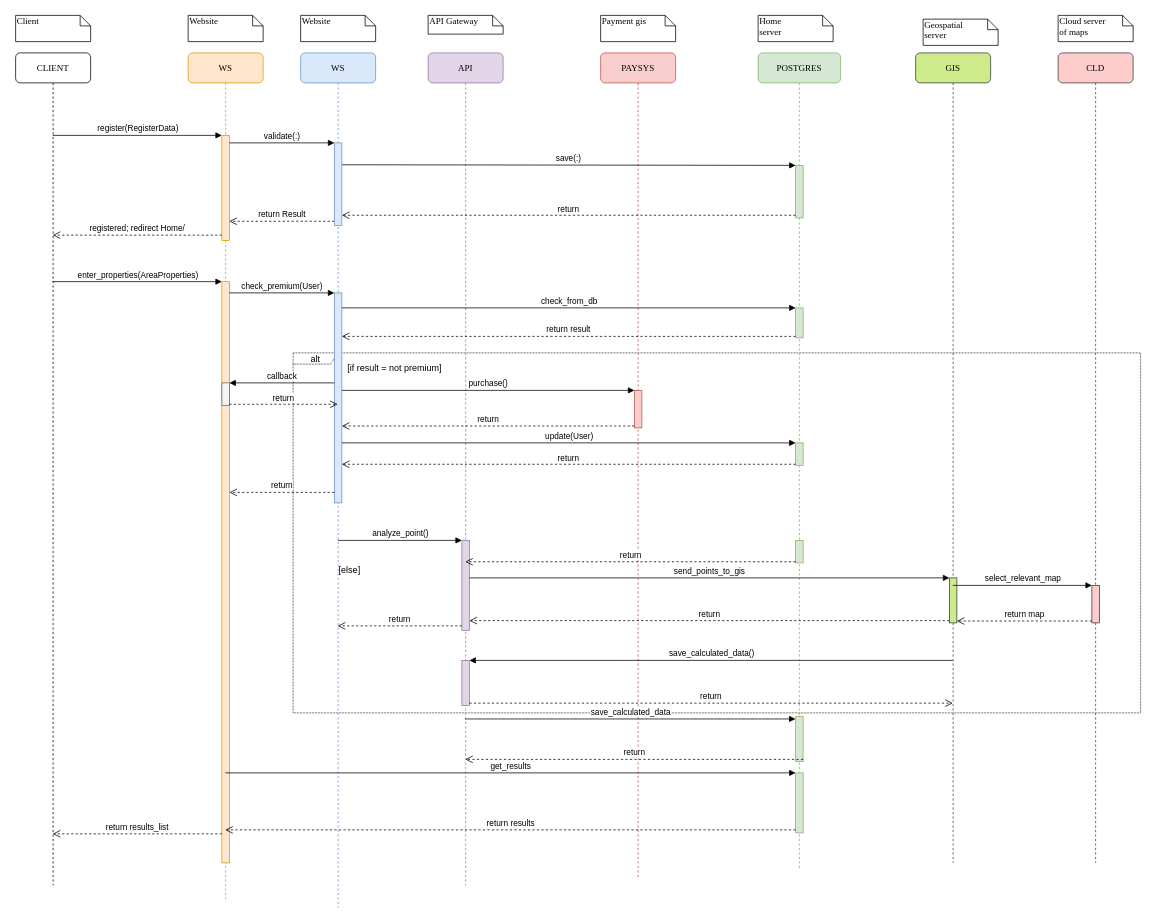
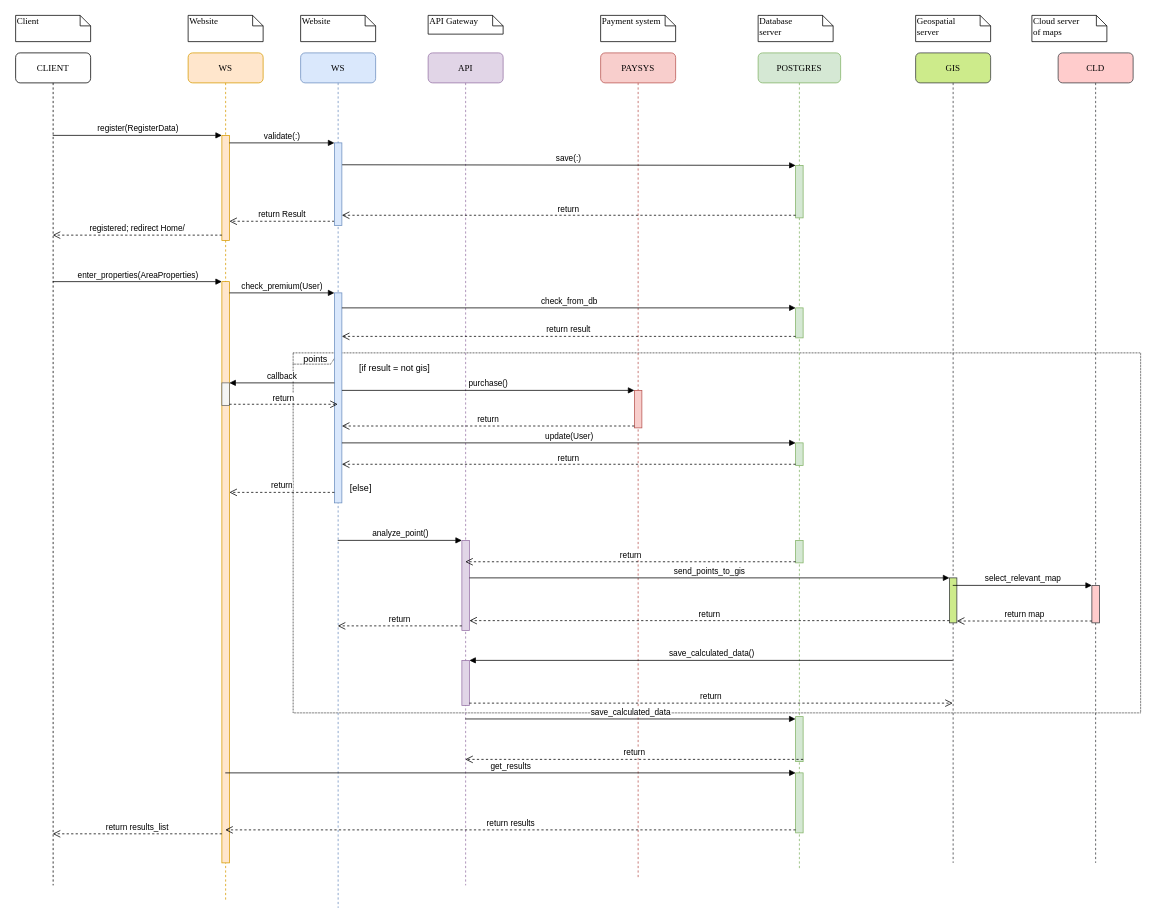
node "Payment gis": label "Payment gis" -> "Payment system"
node "Home server": label "Home server" -> "Database server"
node "Cloud server of maps": moved (1095, 29) -> (1069, 29)
node "Geospatial server": moved (960, 32) -> (953, 29)
node "alt": label "alt" -> "points"
node "[if result = not premium]": label "[if result = not premium]" -> "[if result = not gis]"
node "[else]": moved (349, 570) -> (360, 488)
